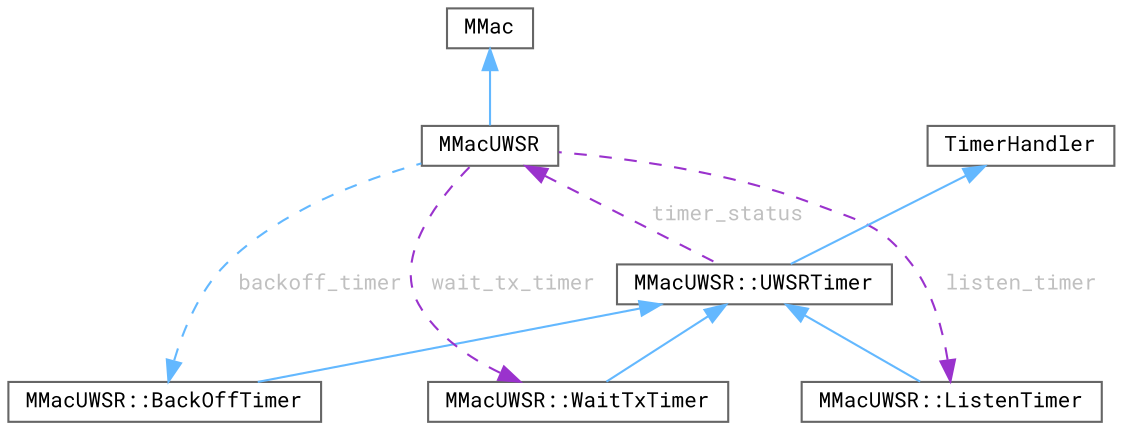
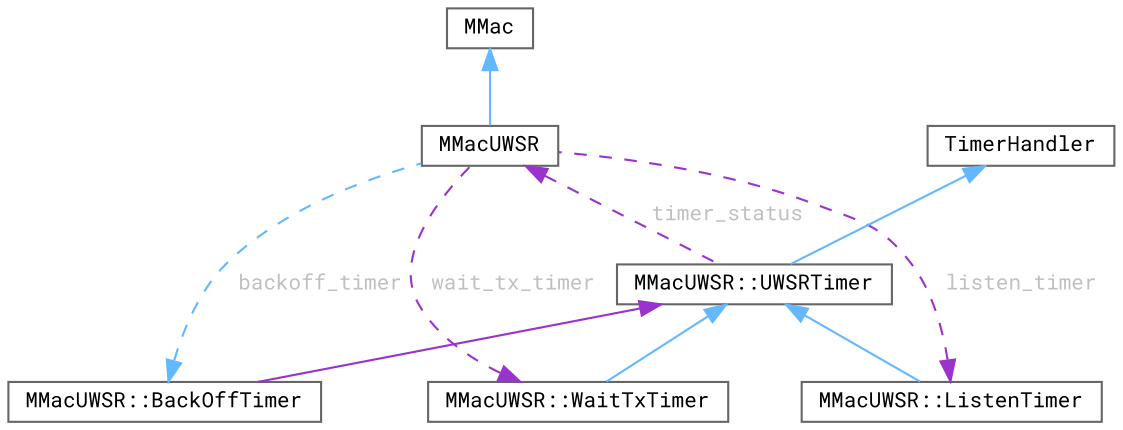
edge "MMacUWSR::BackOffTimer" -> "MMacUWSR::UWSRTimer": color steelblue1 -> darkorchid3
